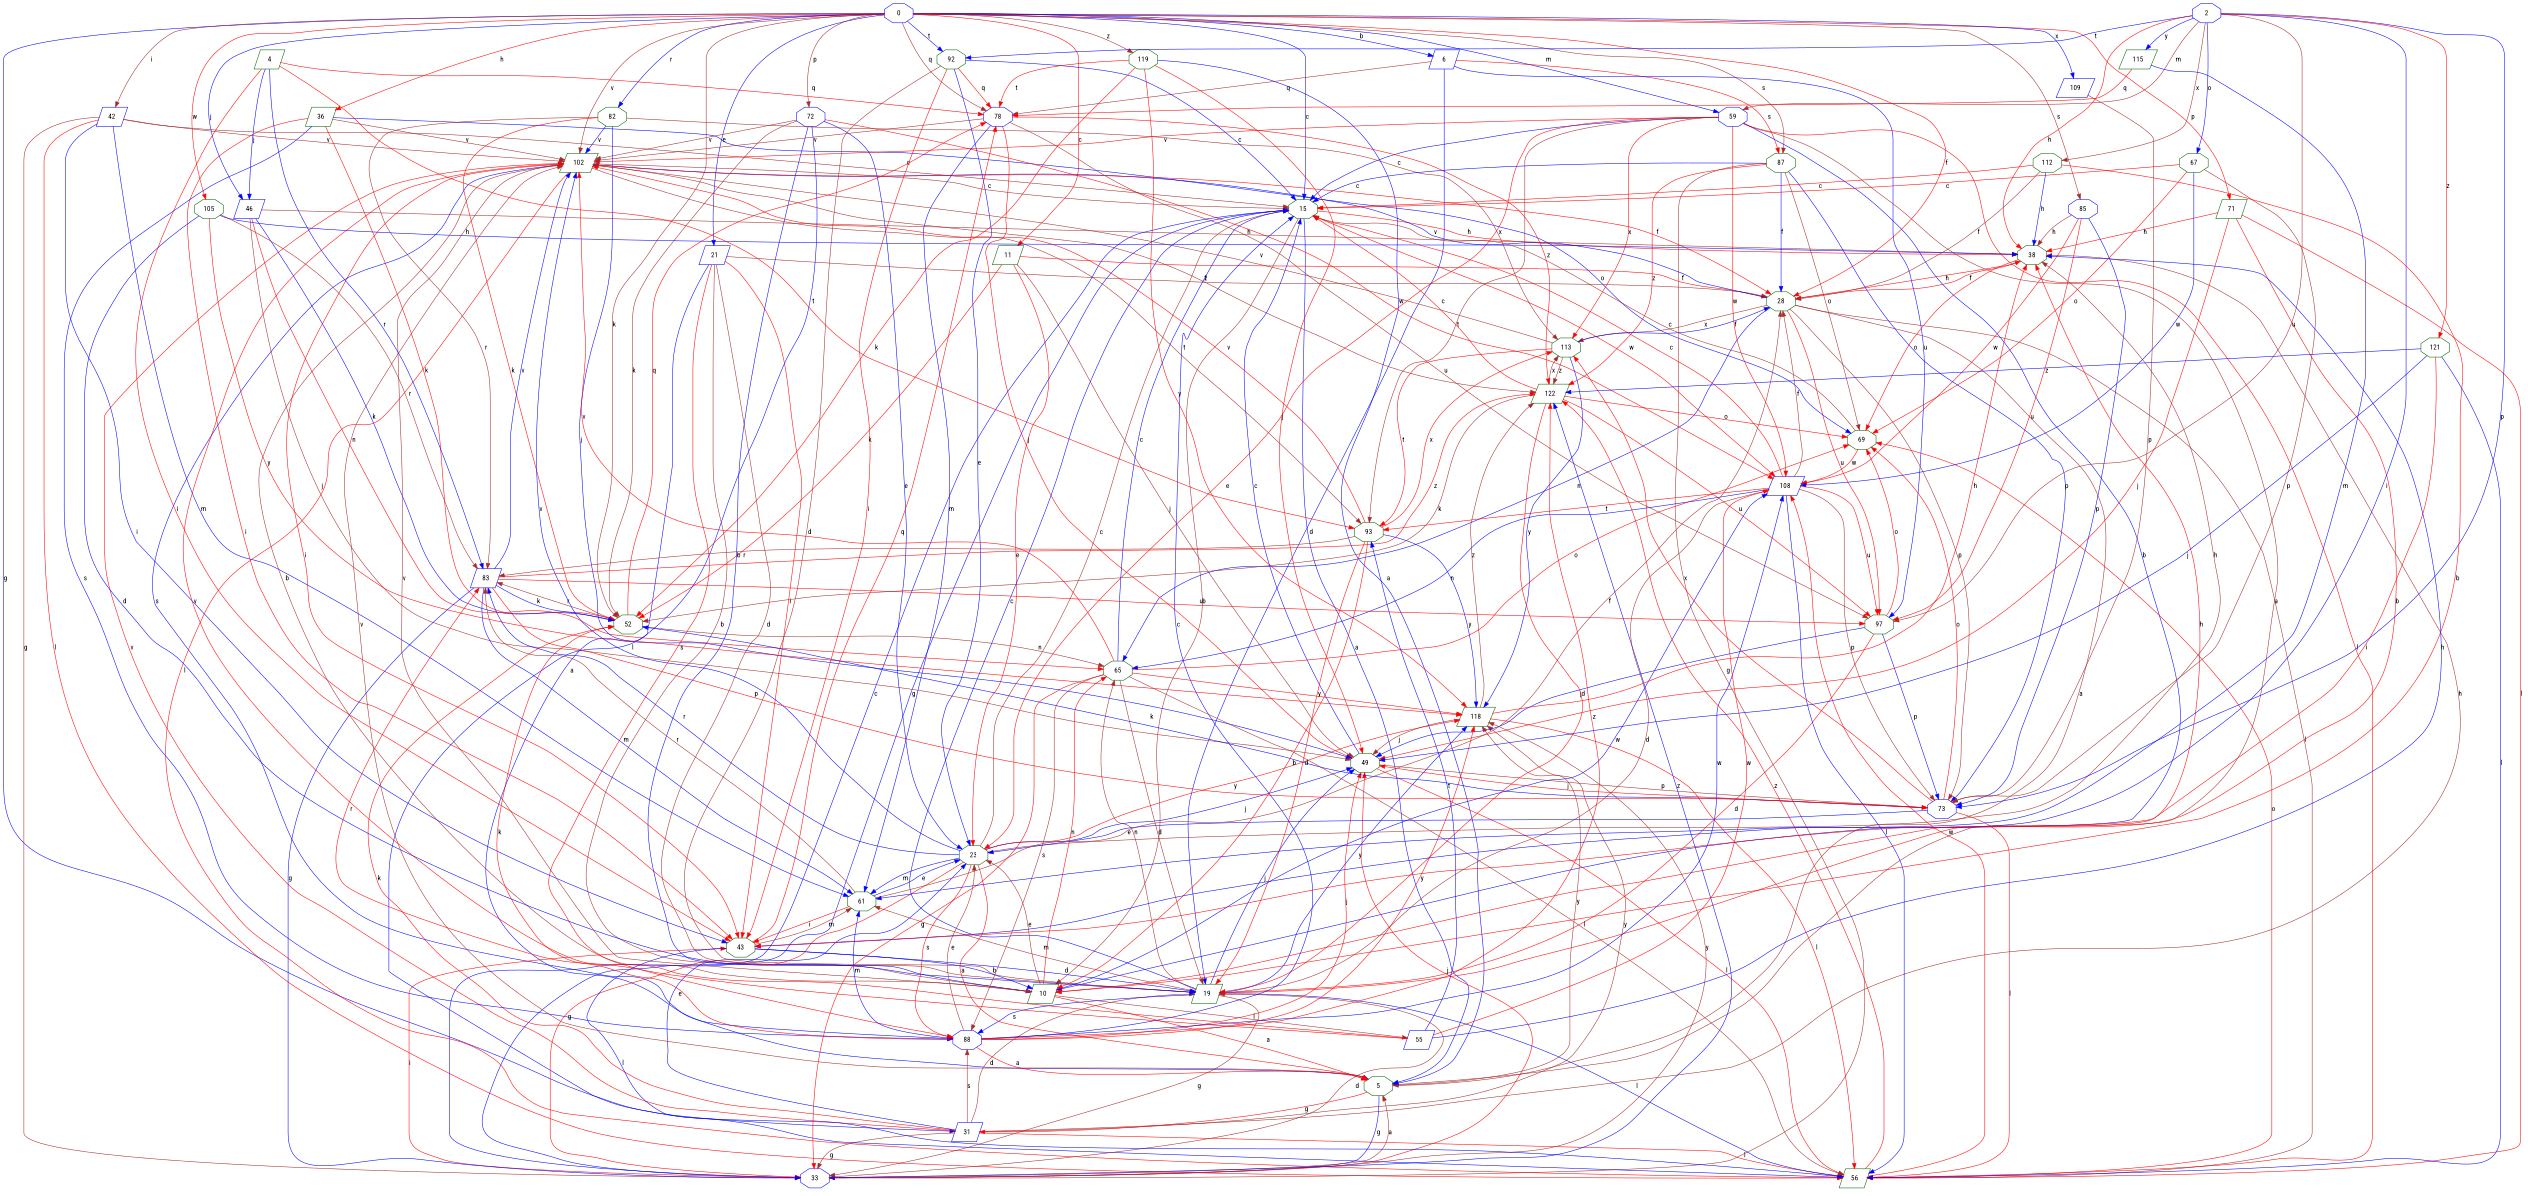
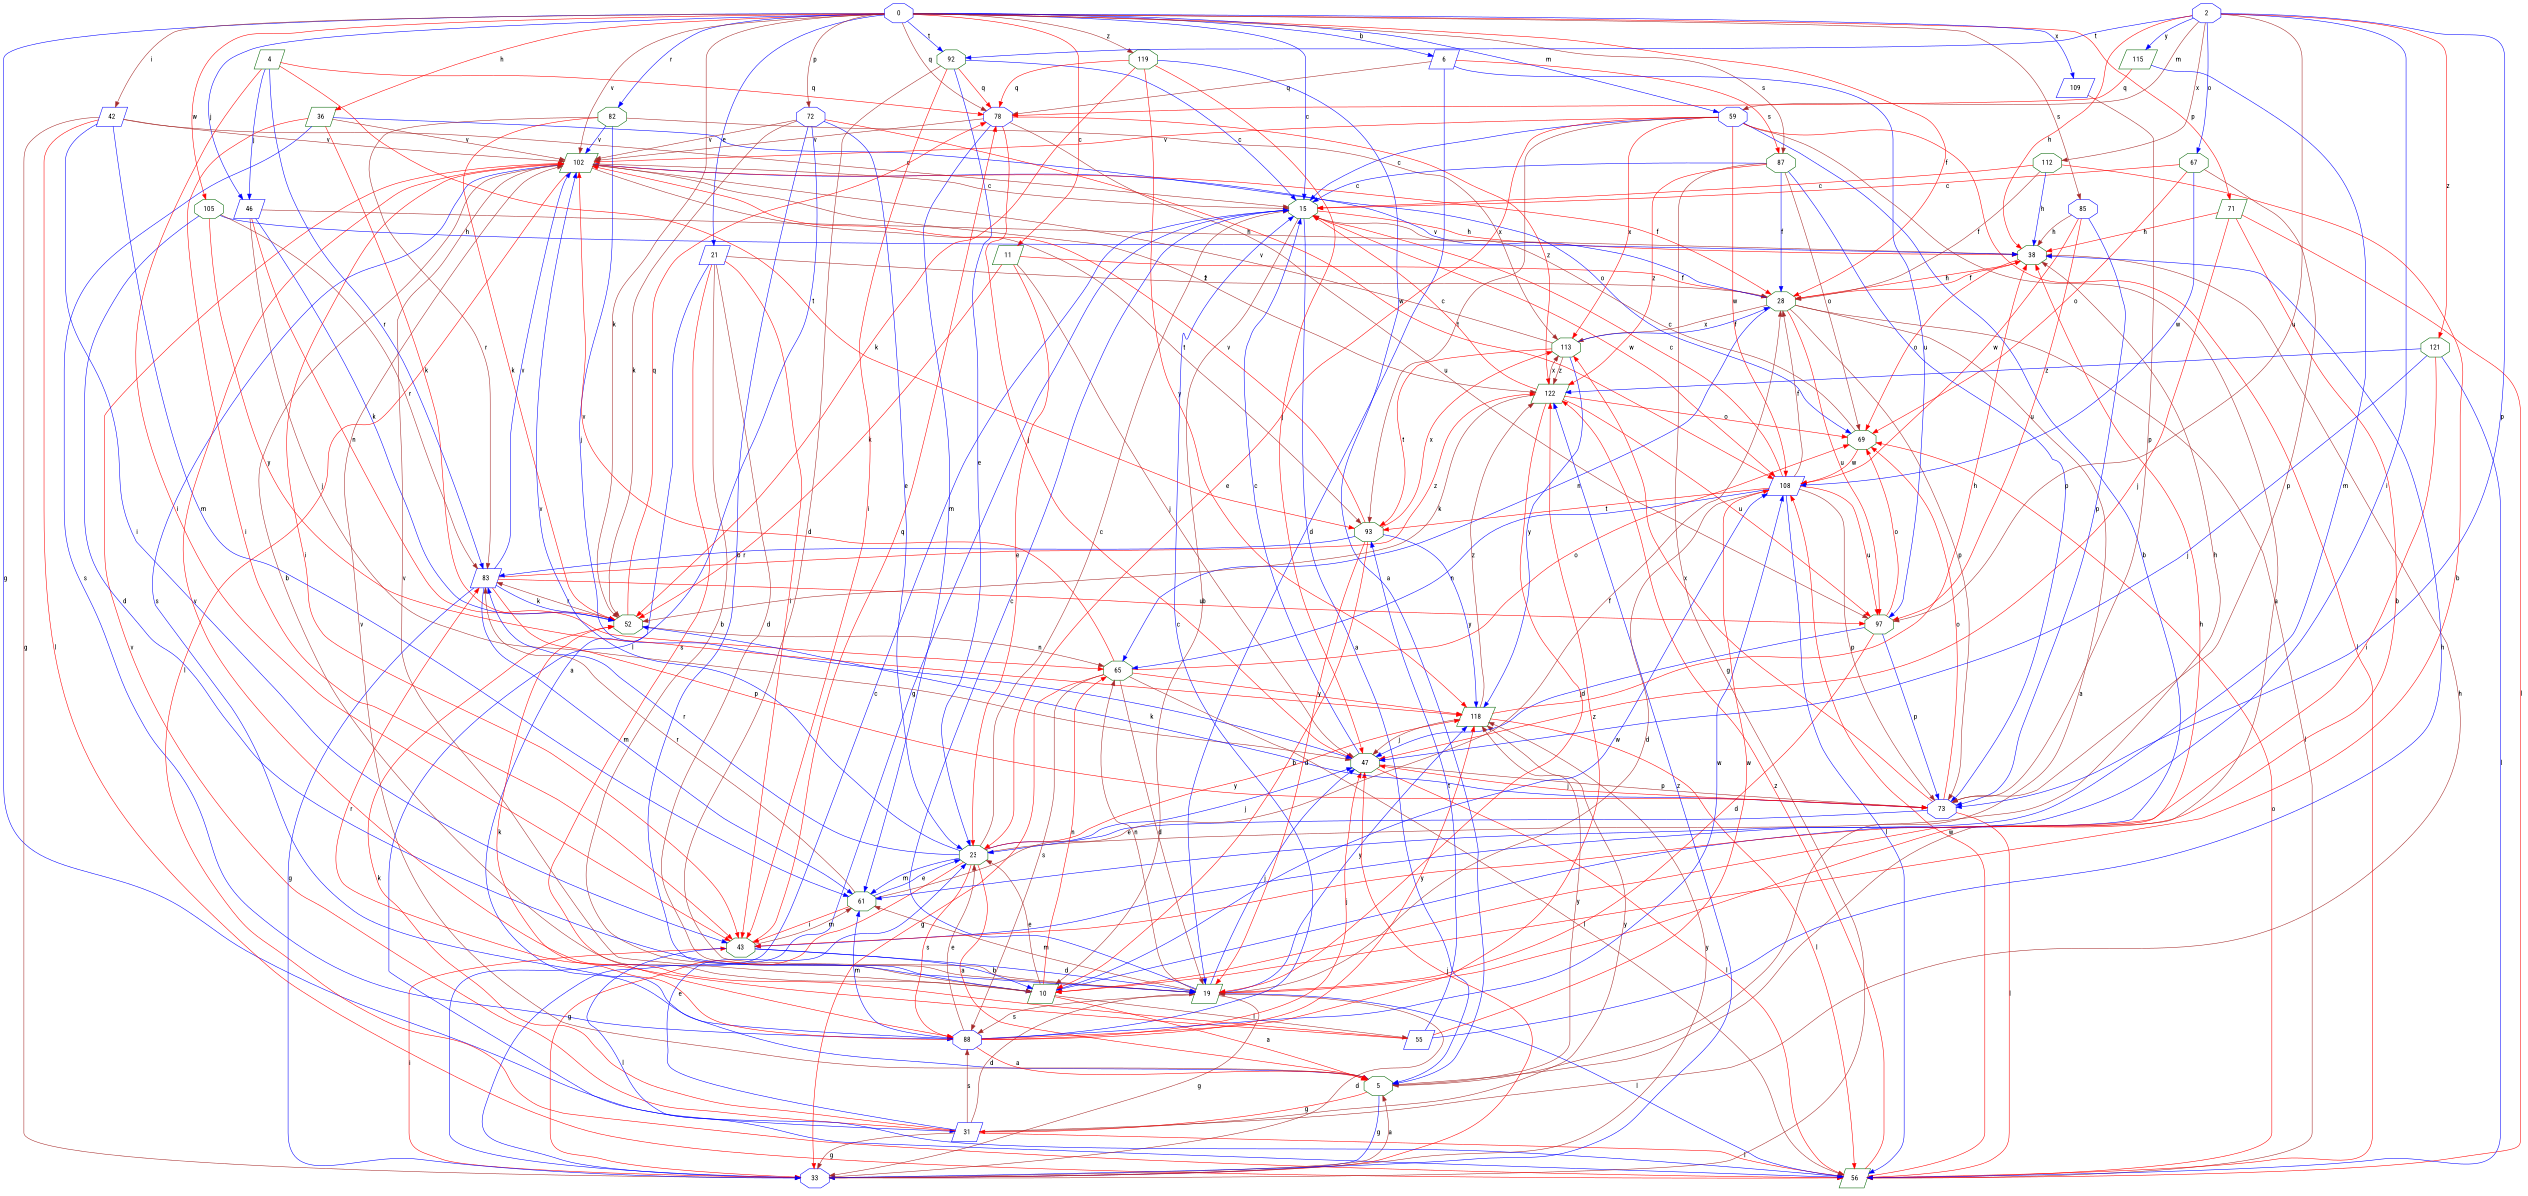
edge "119" -> "78": label "t" -> "q"
edge "65" -> "15": removed, label "c"
edge "93" -> "83": color brown -> blue
node "49": label "49" -> "47"
edge "19" -> "88": color blue -> brown
